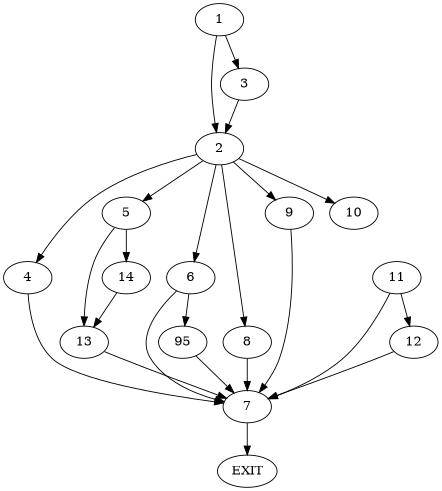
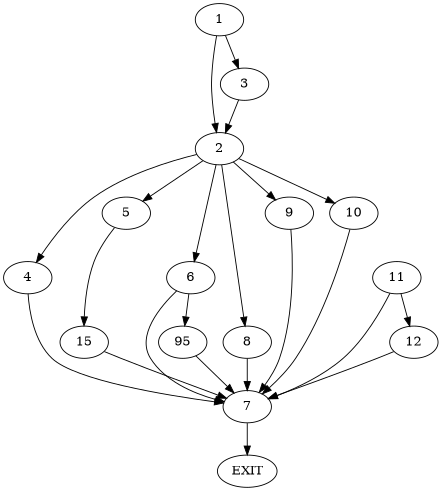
node "14": removed
edge "10" -> "7": added
node "13": label "13" -> "15"
